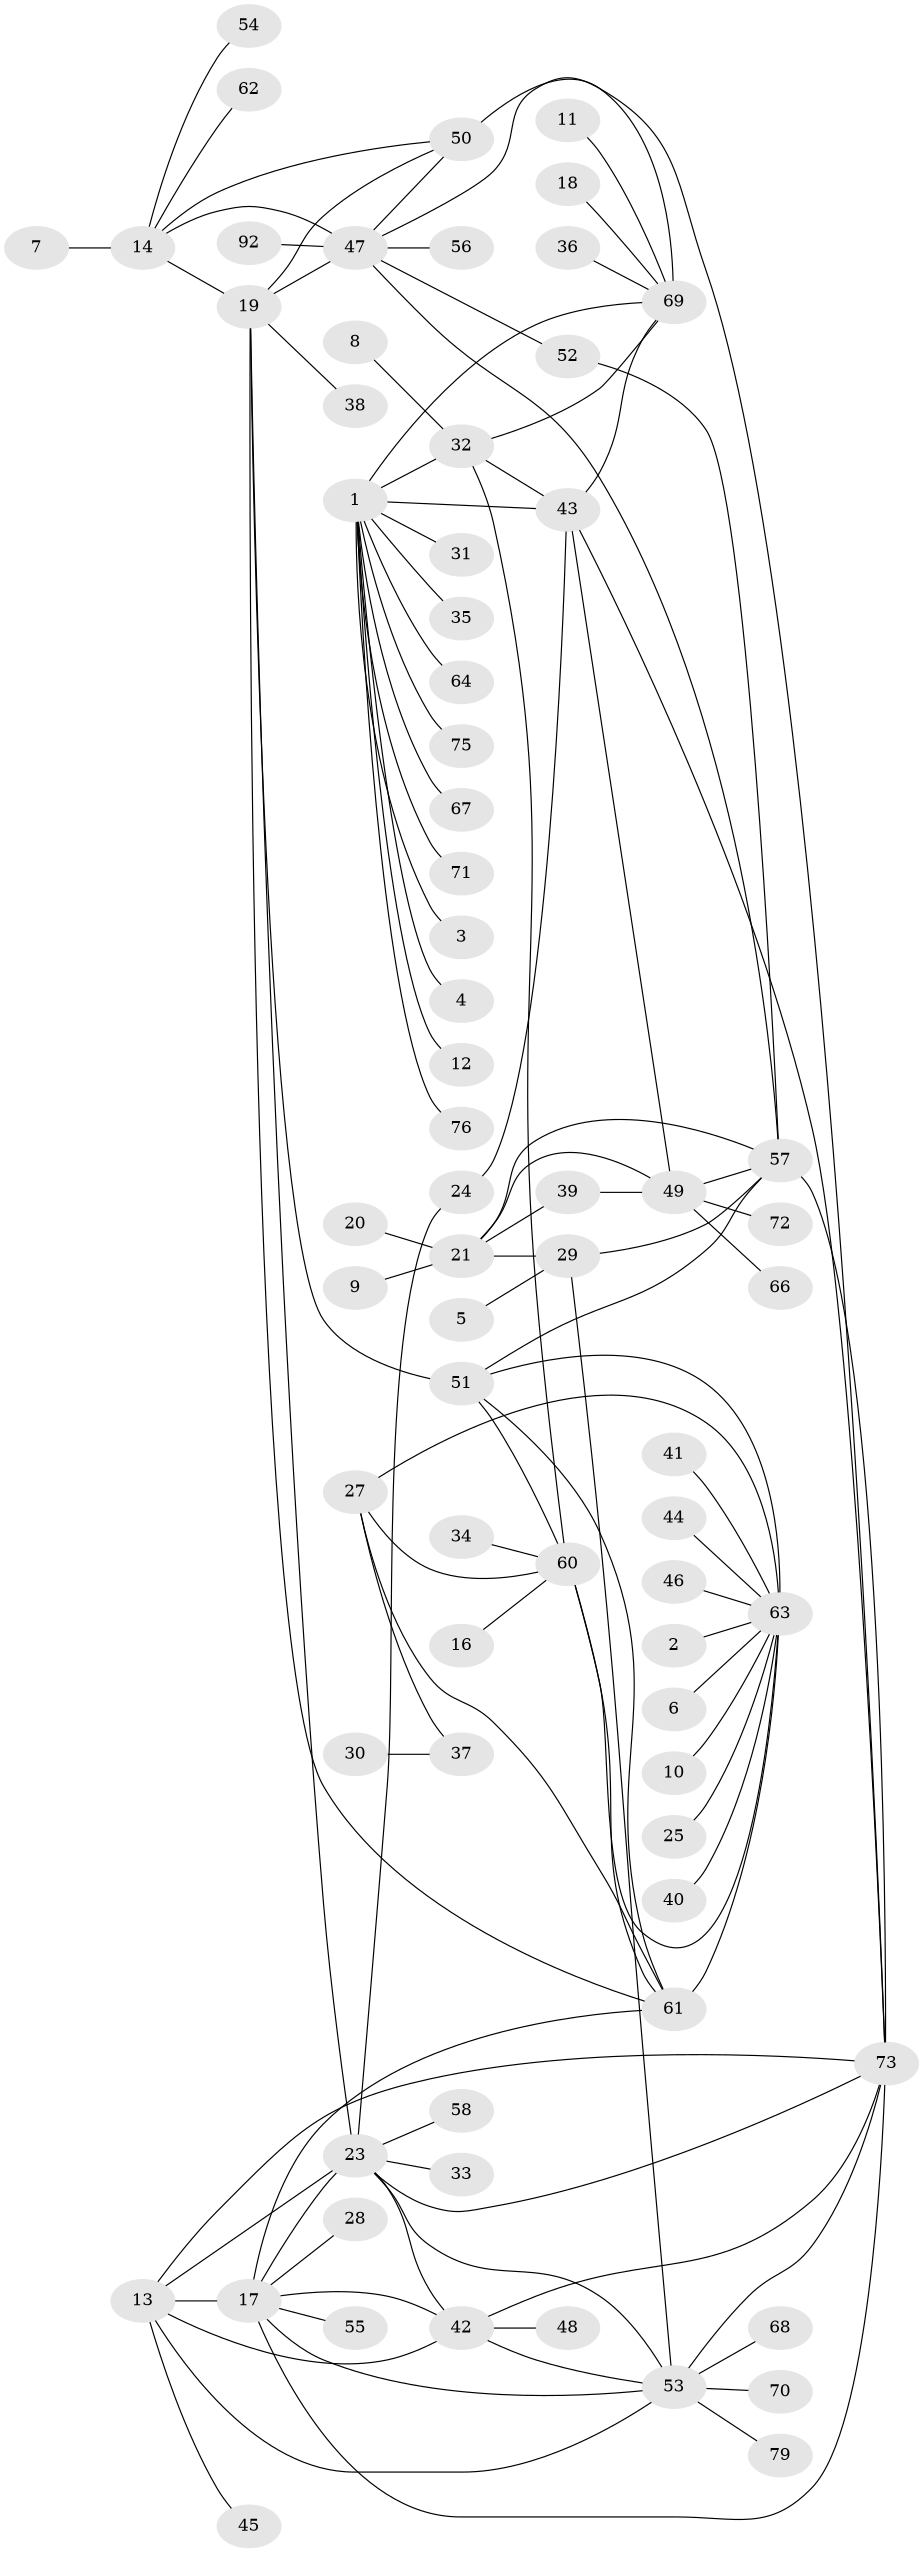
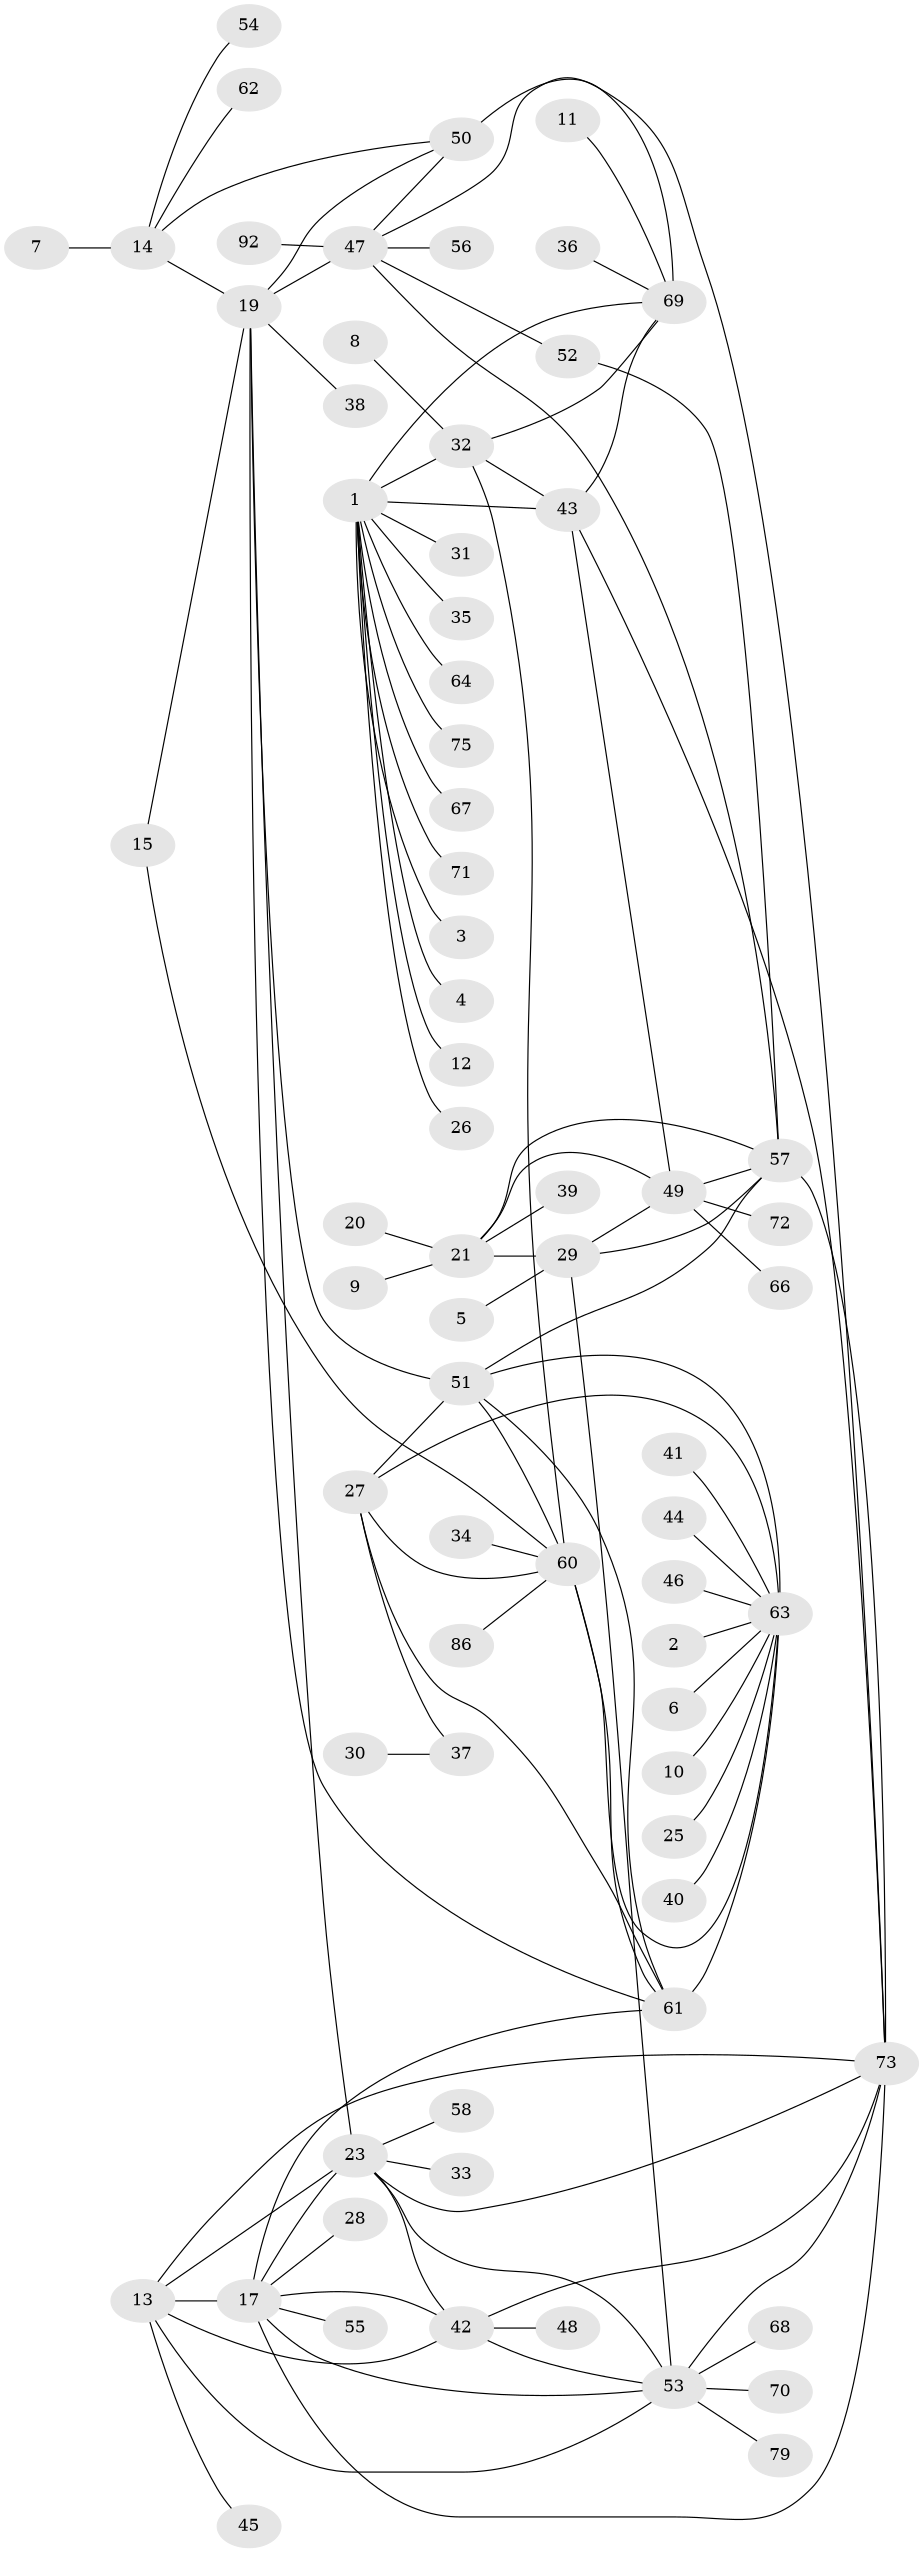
node "18": removed
edge "14" -- "47": removed
node "15": added
node "76": label "76" -> "26"
node "24": removed
edge "39" -- "49": now "29" -- "49"
edge "51" -- "27": added
node "16": label "16" -> "86"
